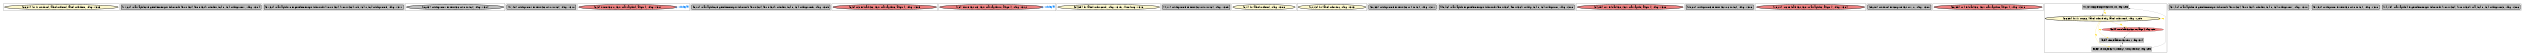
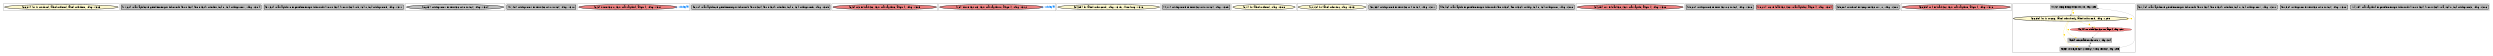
node "[18/21]  %2 = load i32, i32* %arrayidx2, align 4, !dbg !1304": shape ellipse -> box
